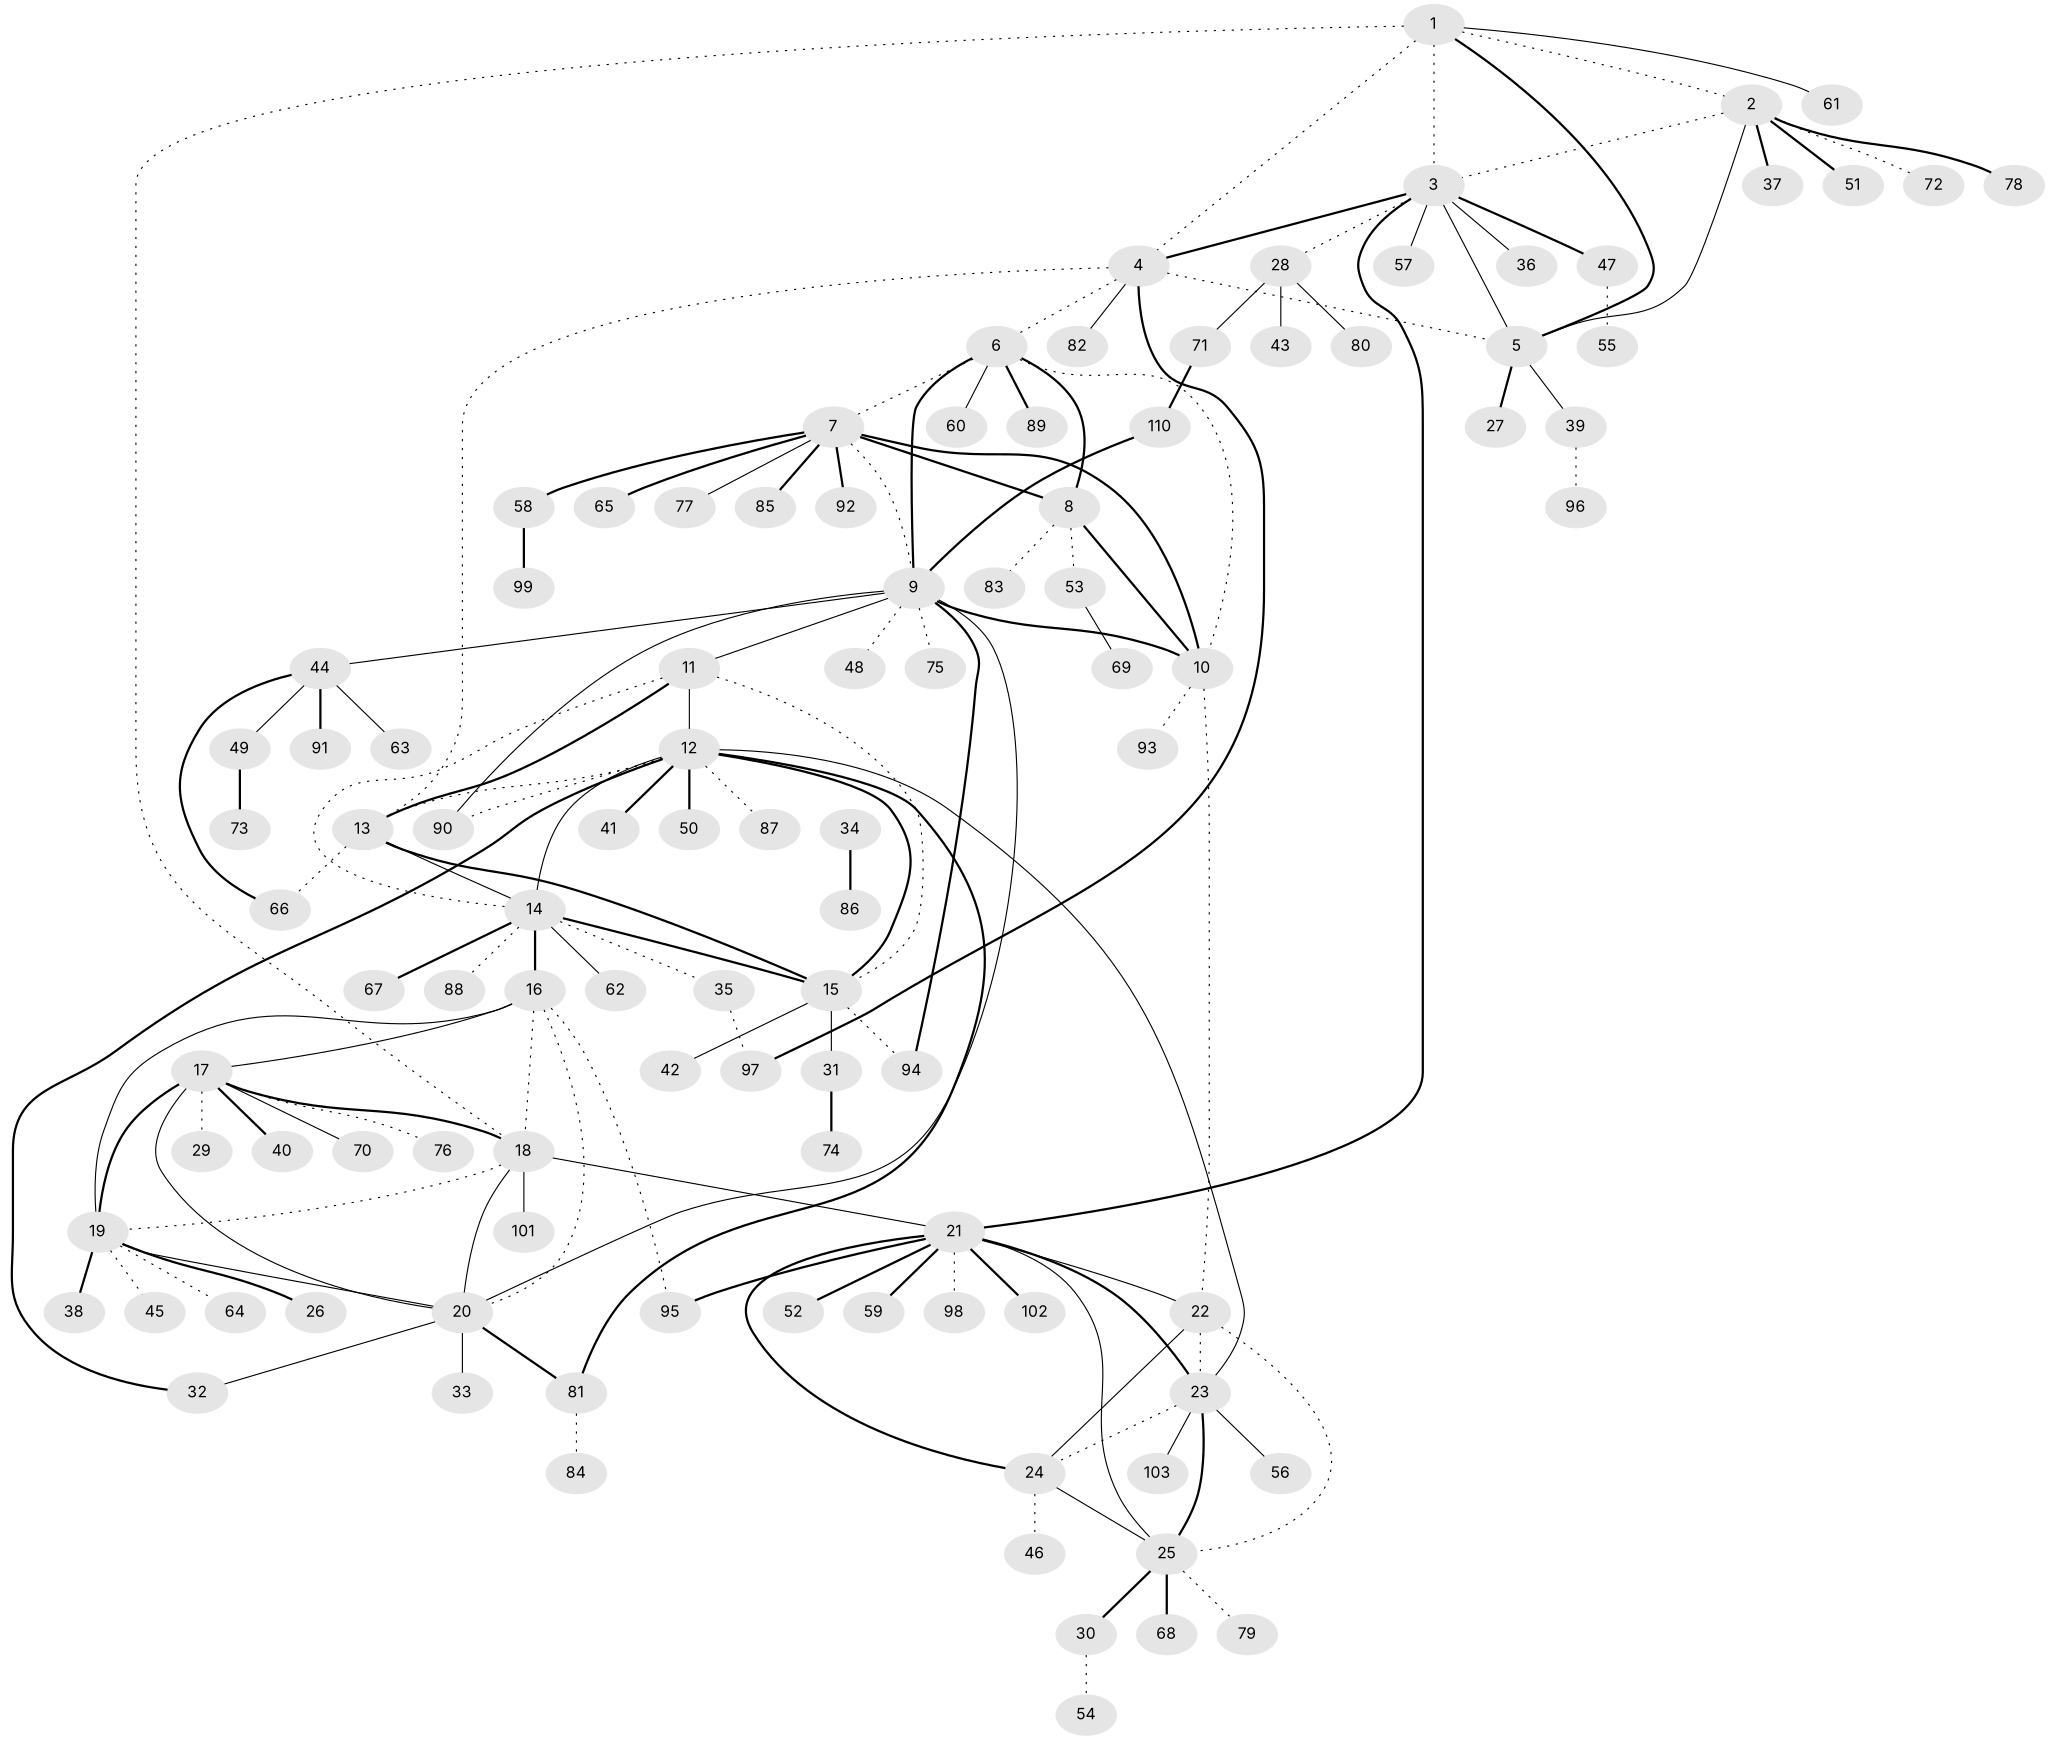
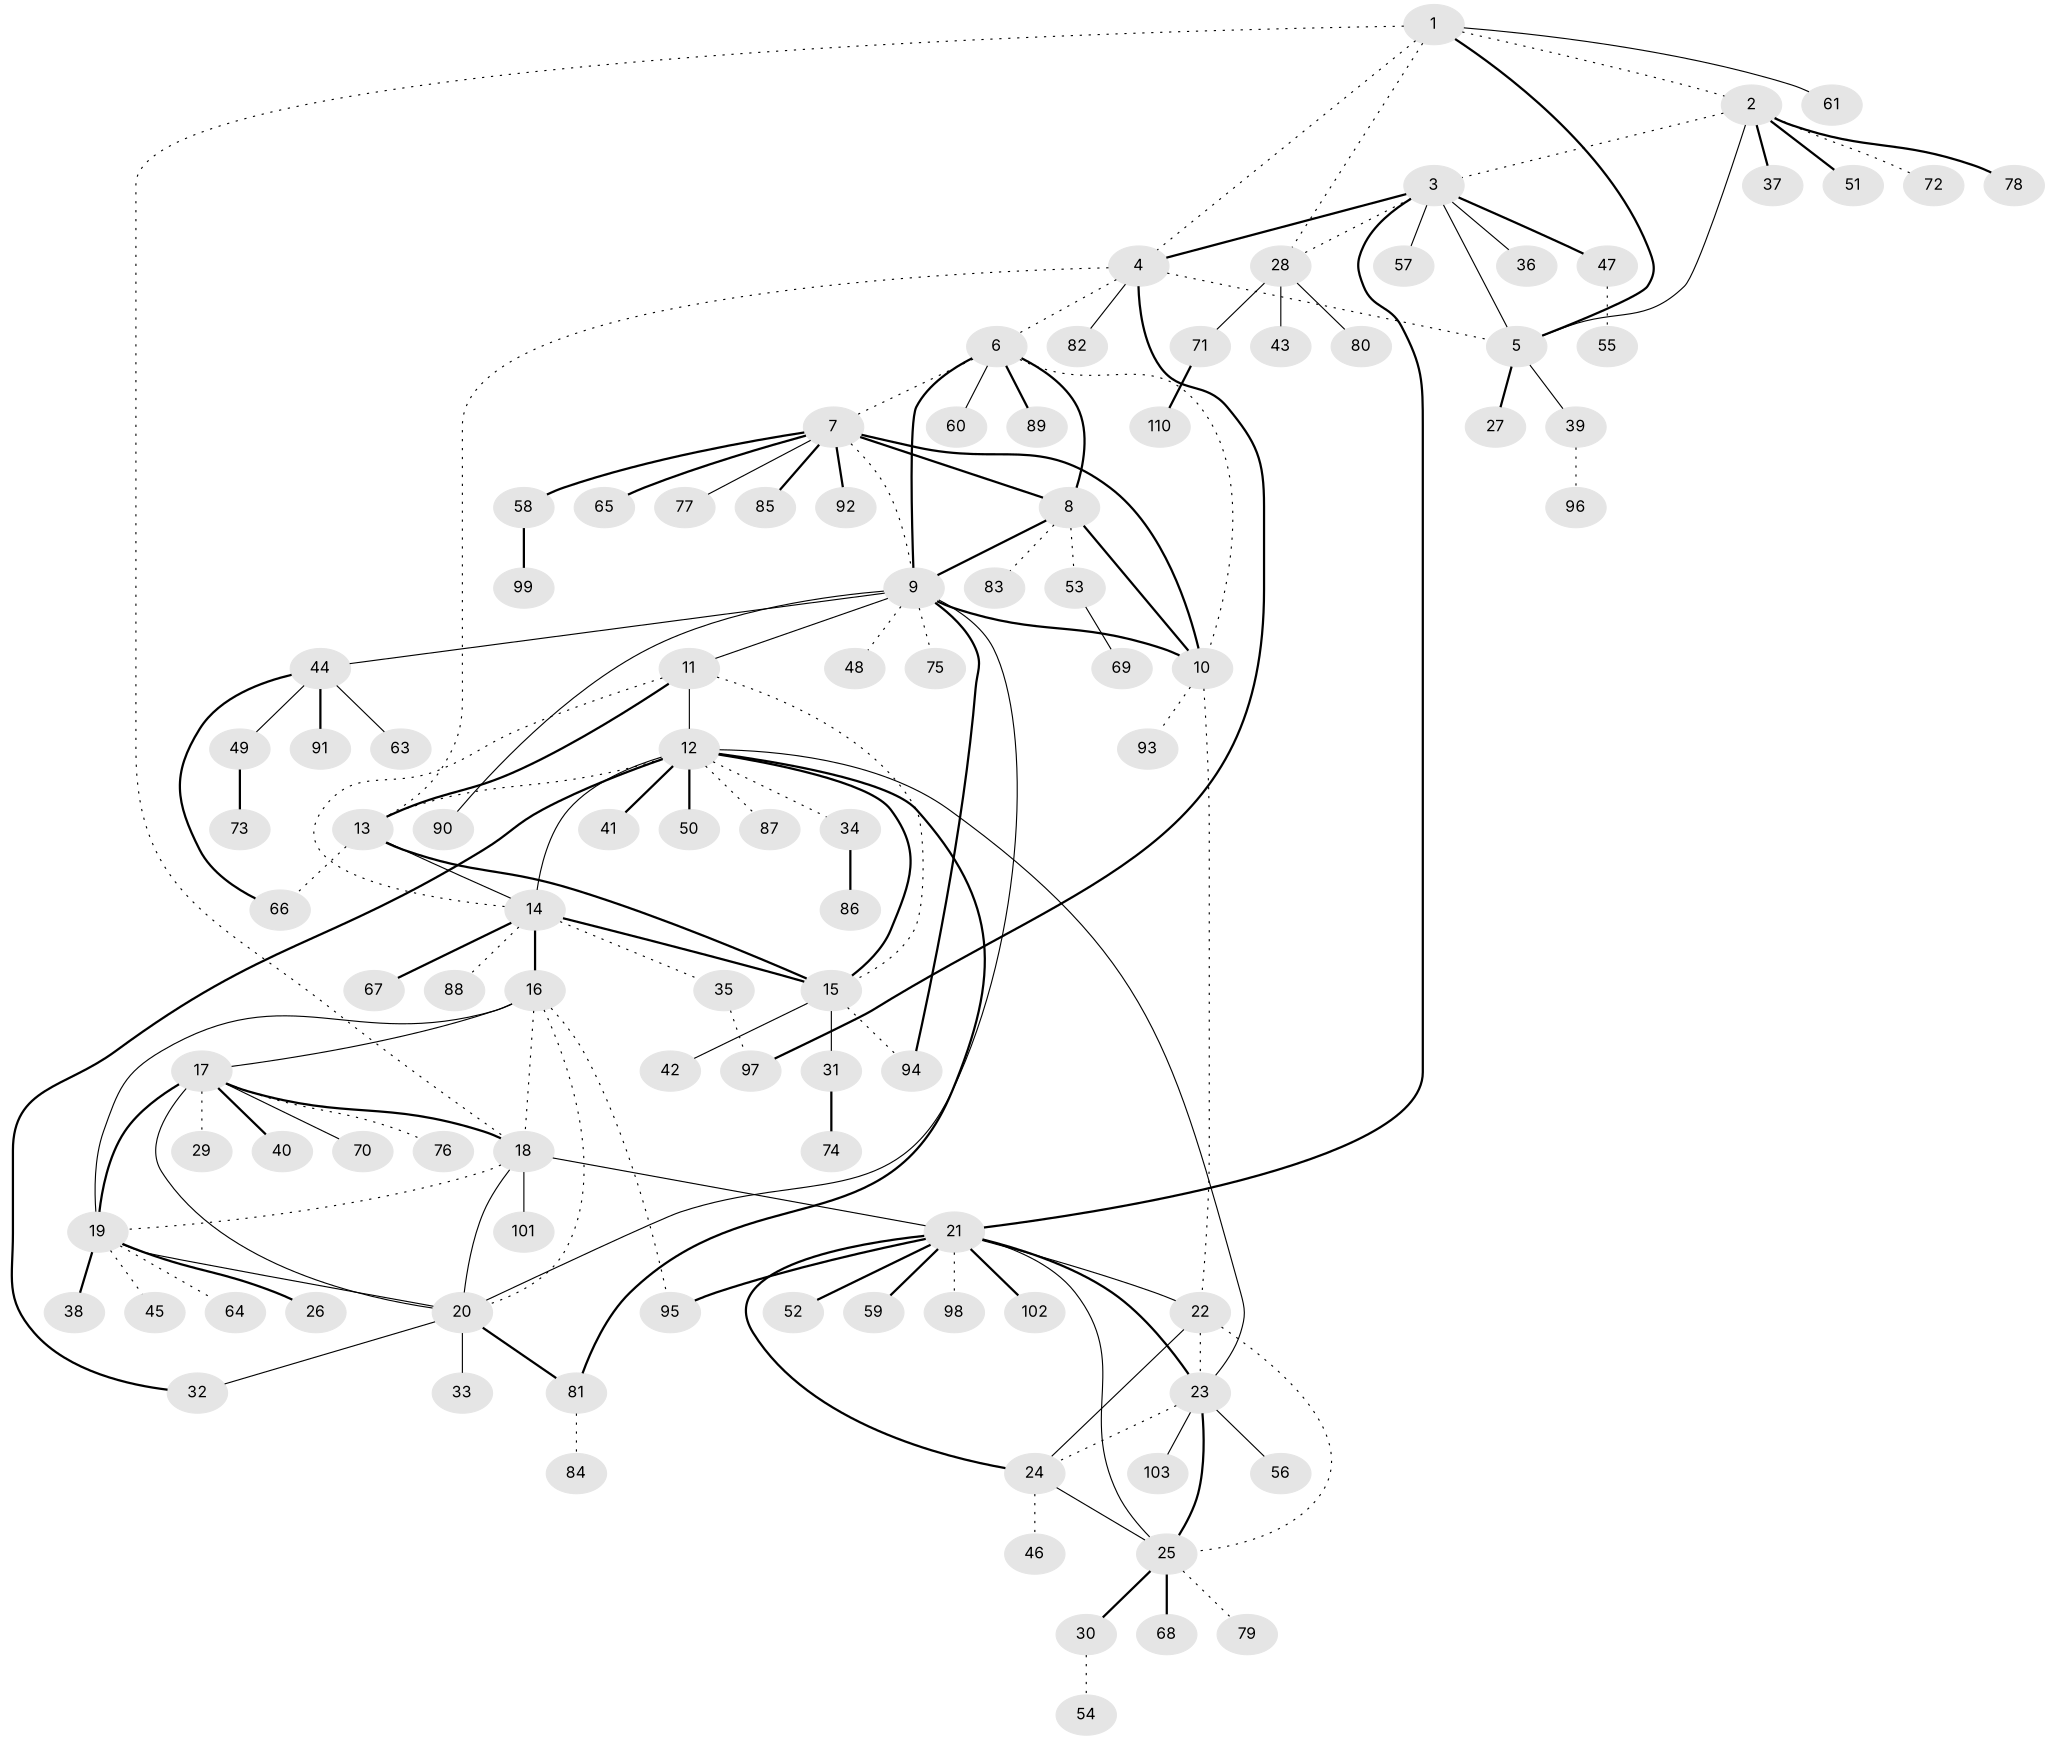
edge "1" -- "3": now "1" -- "28"
edge "110" -- "9": now "8" -- "9"
edge "12" -- "90": now "12" -- "34"
node "62": removed
